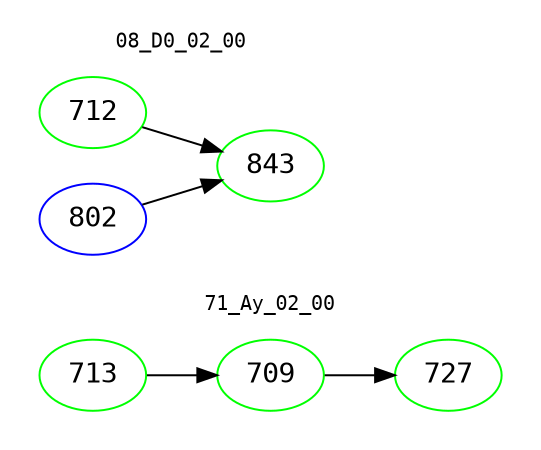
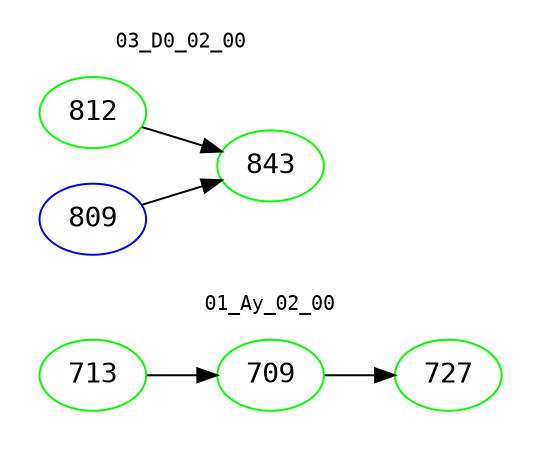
cluster "08_D0_02_00": label "08_D0_02_00" -> "03_D0_02_00"
node "712": label "712" -> "812"
node "802": label "802" -> "809"
cluster "71_Ay_02_00": label "71_Ay_02_00" -> "01_Ay_02_00"
